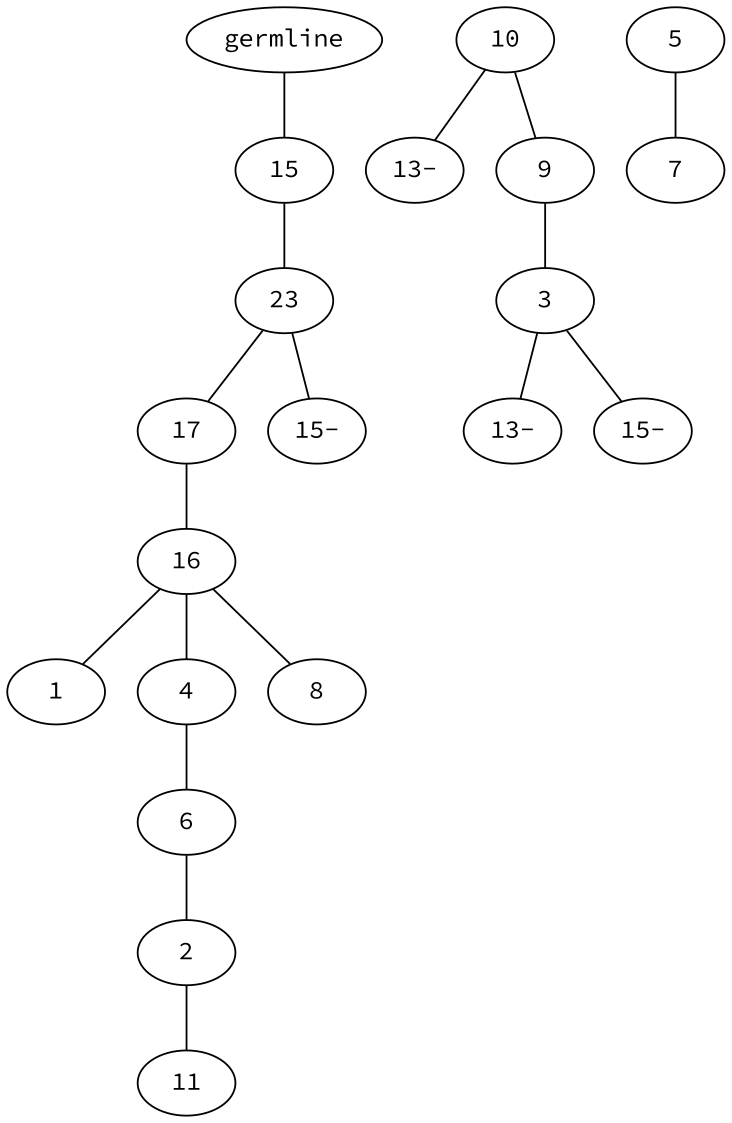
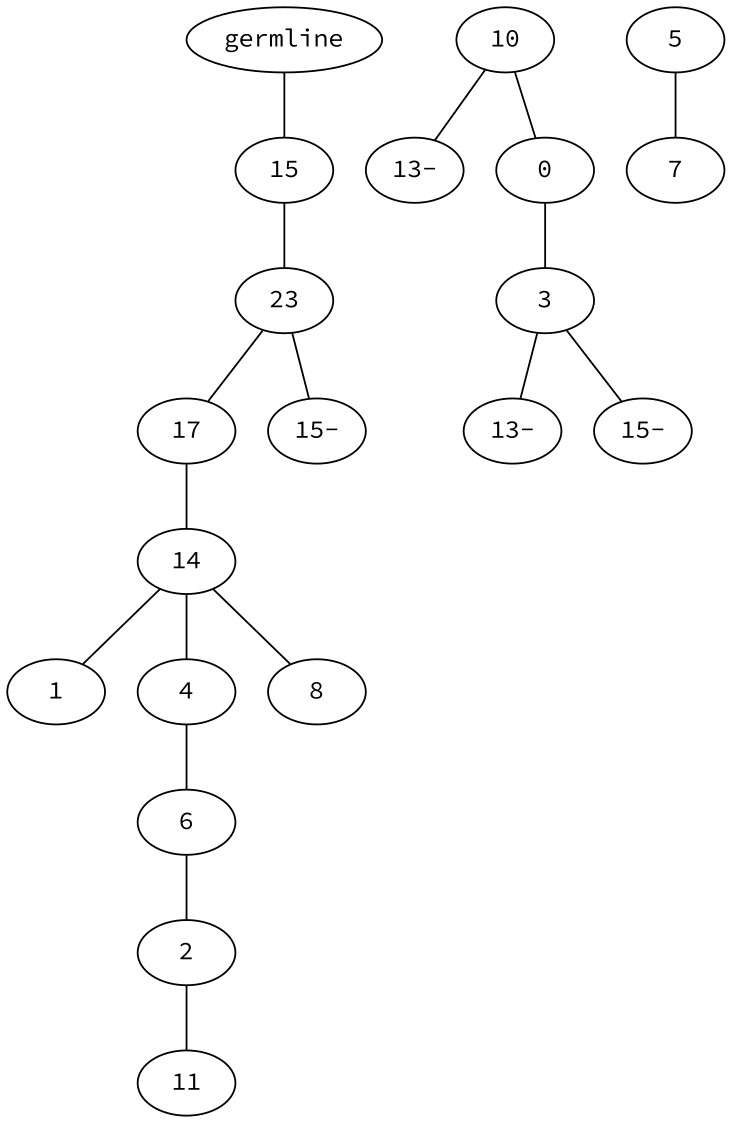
node "9": label "9" -> "0"
node "16": label "16" -> "14"
